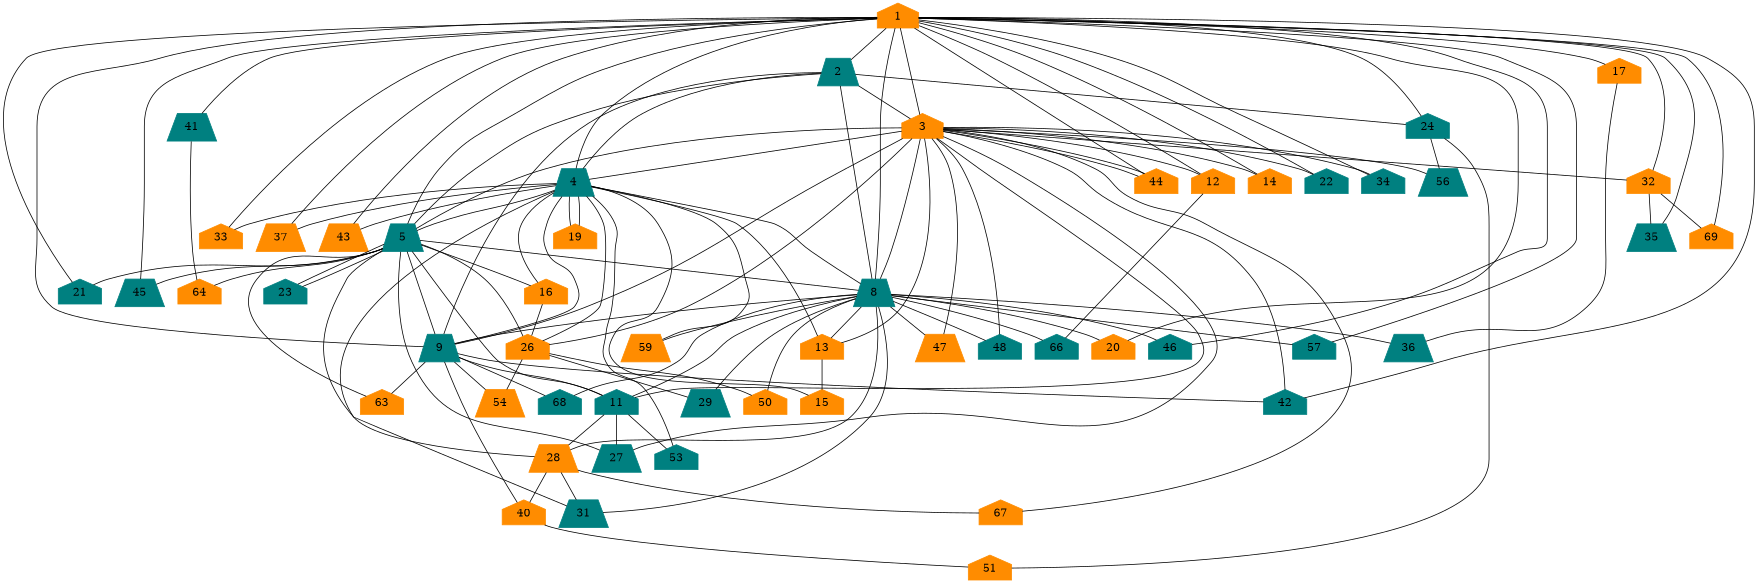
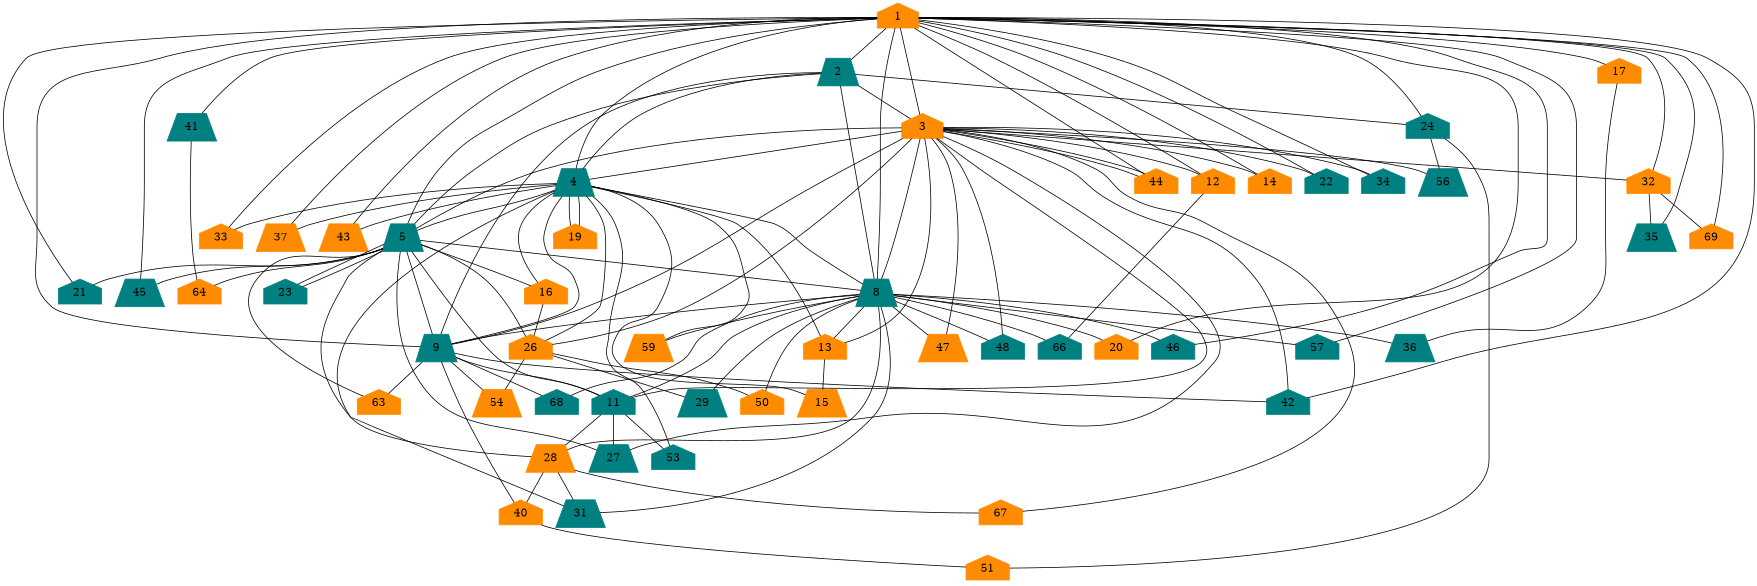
node "15": shape house -> trapezium
